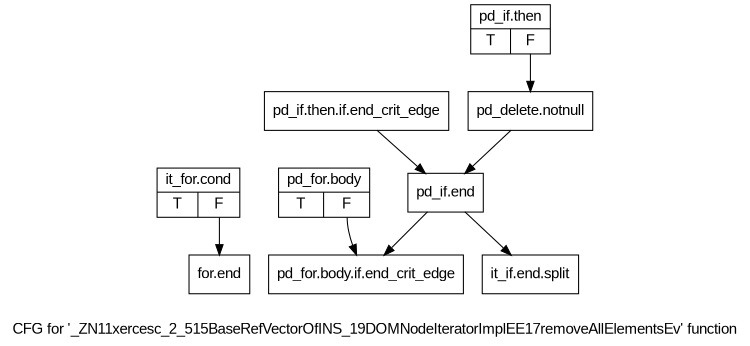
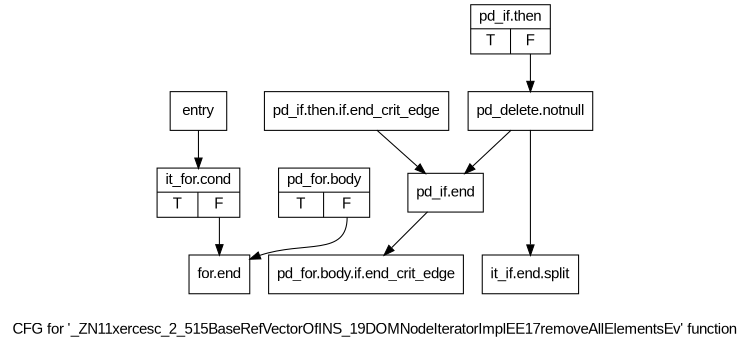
node "entry": added
edge "pd_if.end" -> "it_if.end.split": now "pd_delete.notnull" -> "it_if.end.split"
edge "pd_for.body" -> "pd_for.body.if.end_crit_edge": now "pd_for.body" -> "for.end"
